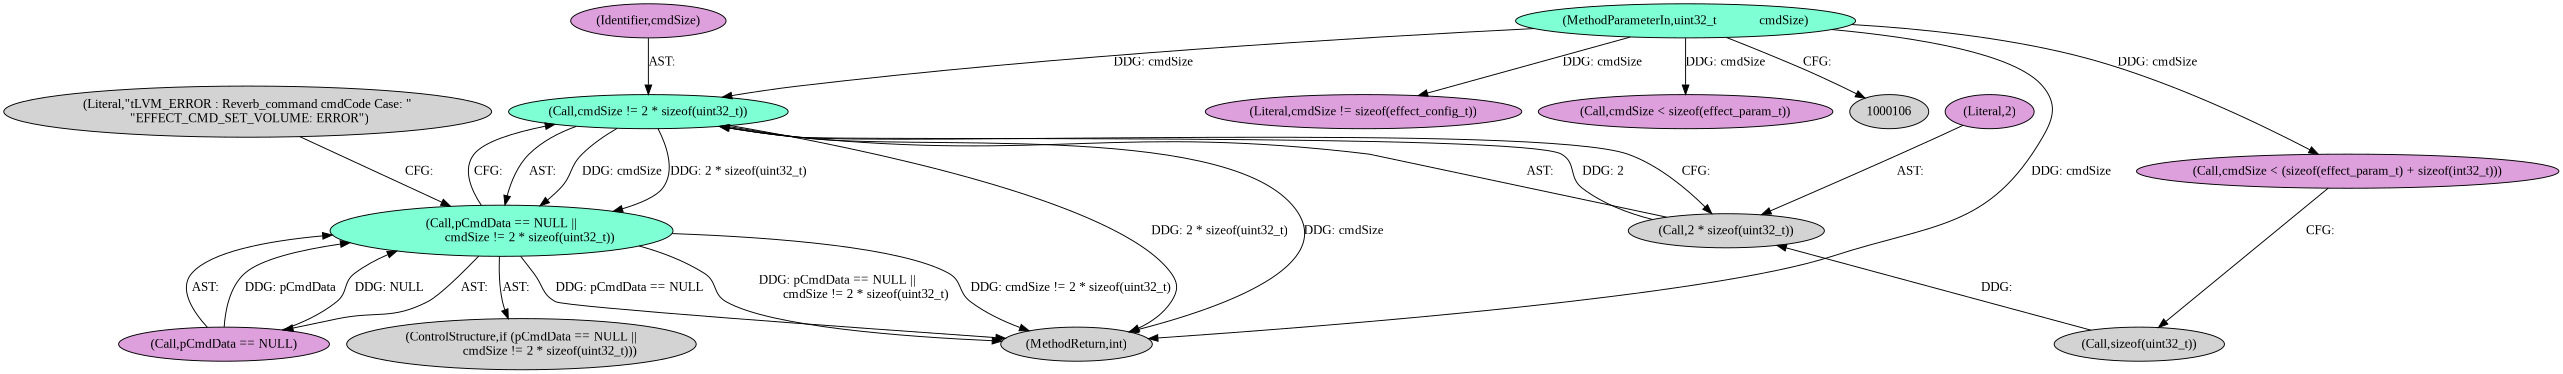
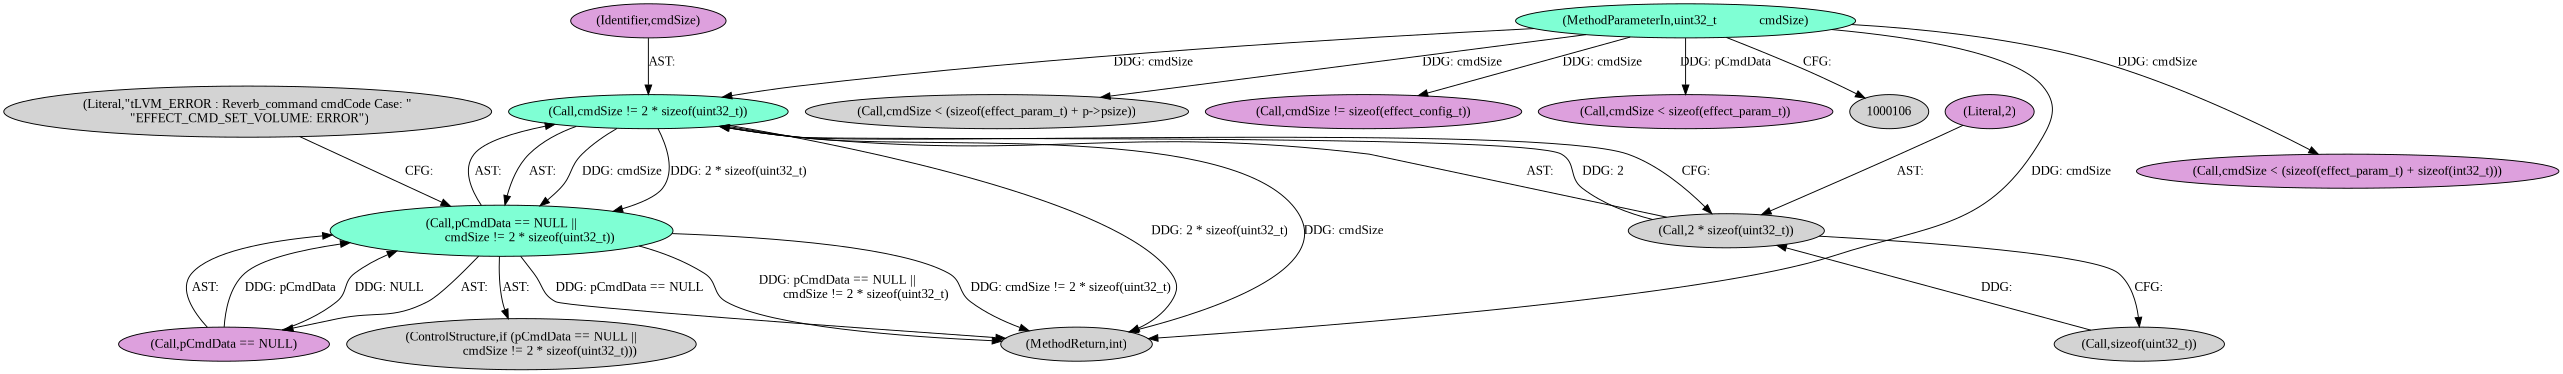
edge "(MethodParameterIn,uint32_t            cmdSize)" -> "(Call,cmdSize < sizeof(effect_param_t))": label "DDG: cmdSize" -> "DDG: pCmdData"
node "(Call,cmdSize < (sizeof(effect_param_t) + p->psize))": added
node "(Literal,cmdSize != sizeof(effect_config_t))": label "(Literal,cmdSize != sizeof(effect_config_t))" -> "(Call,cmdSize != sizeof(effect_config_t))"
edge "(Call,pCmdData == NULL || cmdSize != 2 * sizeof(uint32_t))" -> "(Call,cmdSize != 2 * sizeof(uint32_t))": label "CFG: " -> "AST: "
edge "(Call,cmdSize < (sizeof(effect_param_t) + sizeof(int32_t)))" -> "(Call,sizeof(uint32_t))": now "(Call,2 * sizeof(uint32_t))" -> "(Call,sizeof(uint32_t))"
